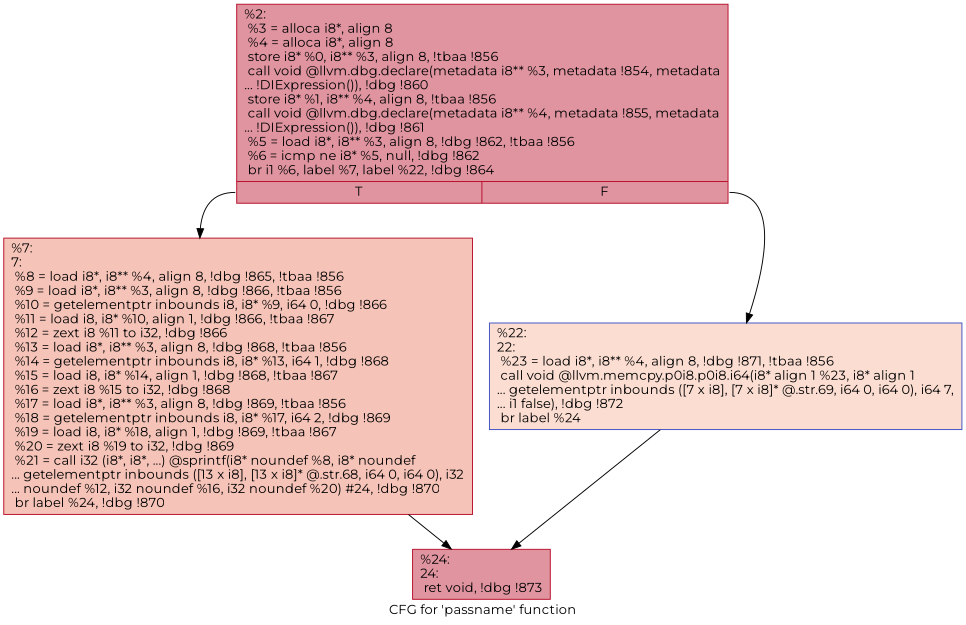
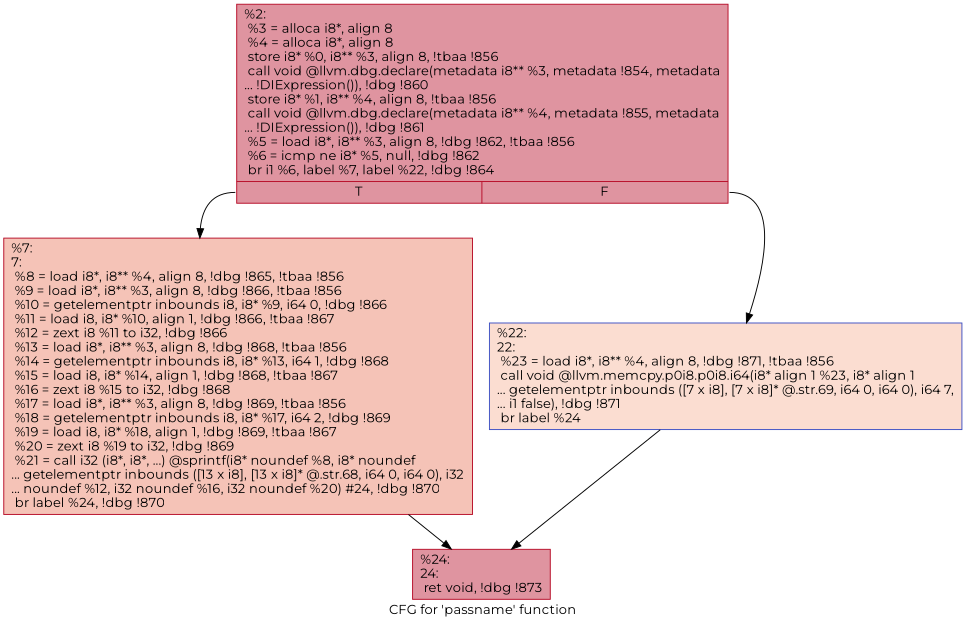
node "%22:": text "... i1 false), !dbg !872" -> "... i1 false), !dbg !871"
